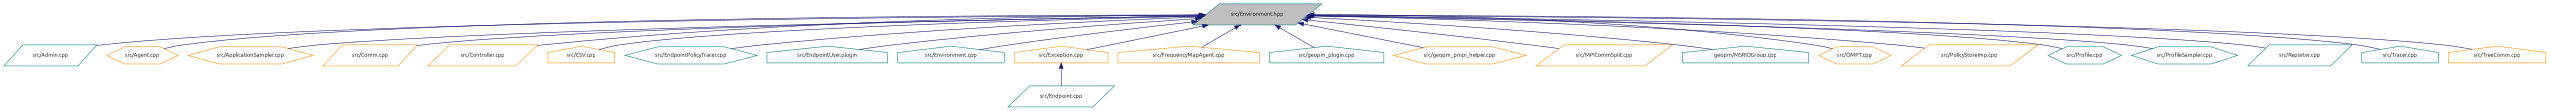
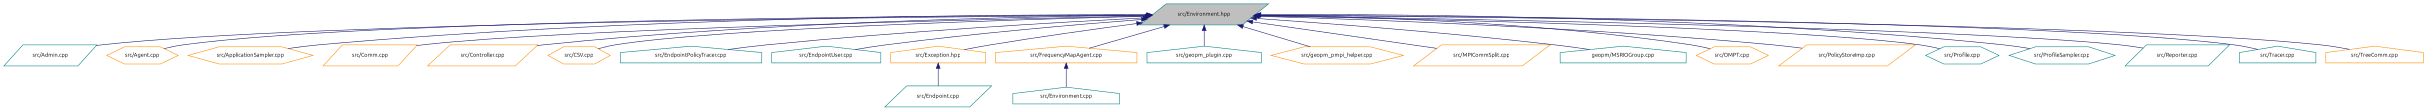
edge "src/Environment.cpp" -> "src/Environment.hpp": now "src/Environment.cpp" -> "src/FrequencyMapAgent.cpp"
node "src/CSV.cpp": shape house -> hexagon
node "src/EndpointPolicyTracer.cpp": shape hexagon -> house
node "src/EndpointUser.plugin": label "src/EndpointUser.plugin" -> "src/EndpointUser.cpp"
node "src/Exception.cpp": label "src/Exception.cpp" -> "src/Exception.hpp"
